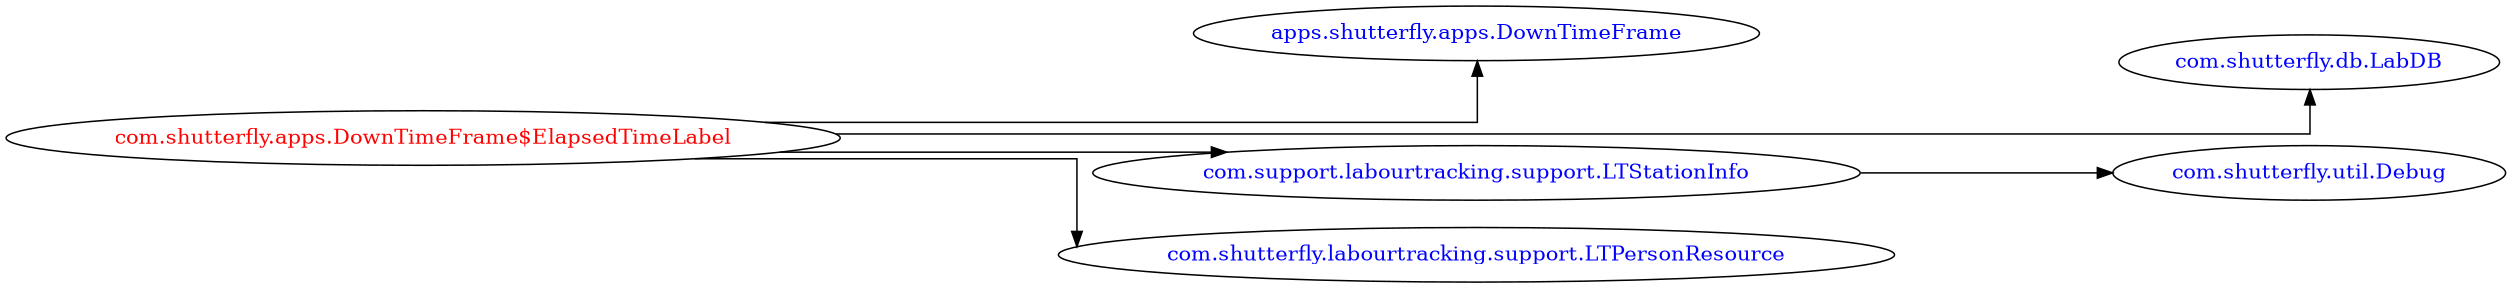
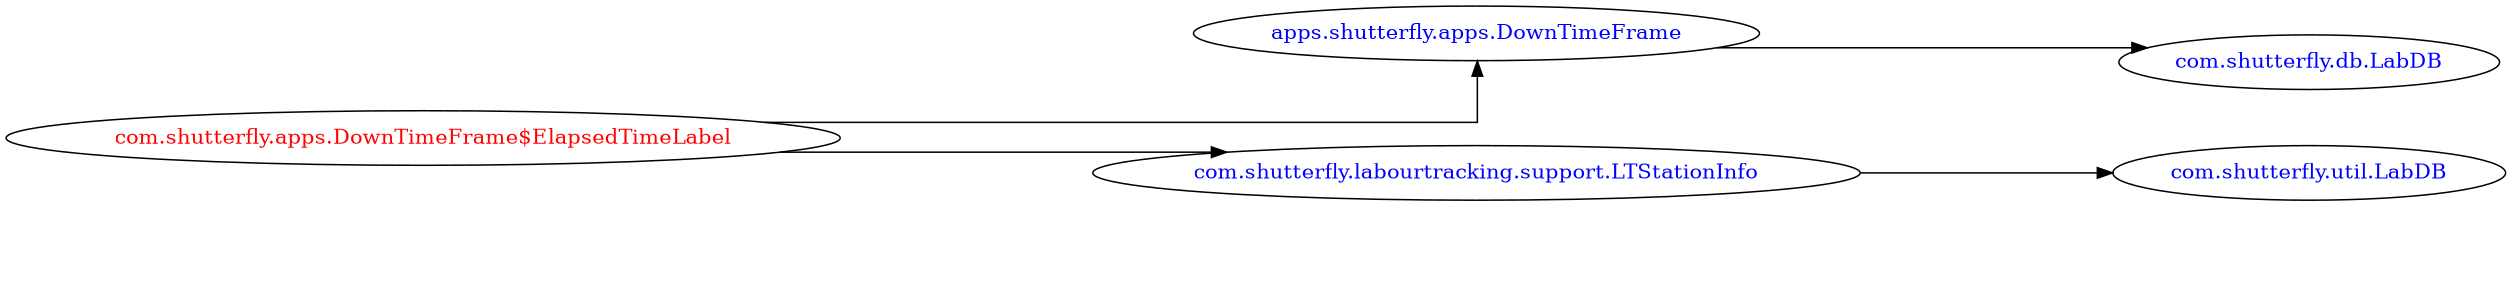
edge "com.shutterfly.apps.DownTimeFrame$ElapsedTimeLabel" -> "com.shutterfly.db.LabDB": now "apps.shutterfly.apps.DownTimeFrame" -> "com.shutterfly.db.LabDB"
node "com.support.labourtracking.support.LTStationInfo": label "com.support.labourtracking.support.LTStationInfo" -> "com.shutterfly.labourtracking.support.LTStationInfo"
node "com.shutterfly.util.Debug": label "com.shutterfly.util.Debug" -> "com.shutterfly.util.LabDB"
node "com.shutterfly.labourtracking.support.LTPersonResource": removed
